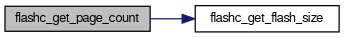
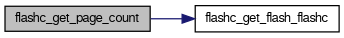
node "flashc_get_flash_size": label "flashc_get_flash_size" -> "flashc_get_flash_flashc"
